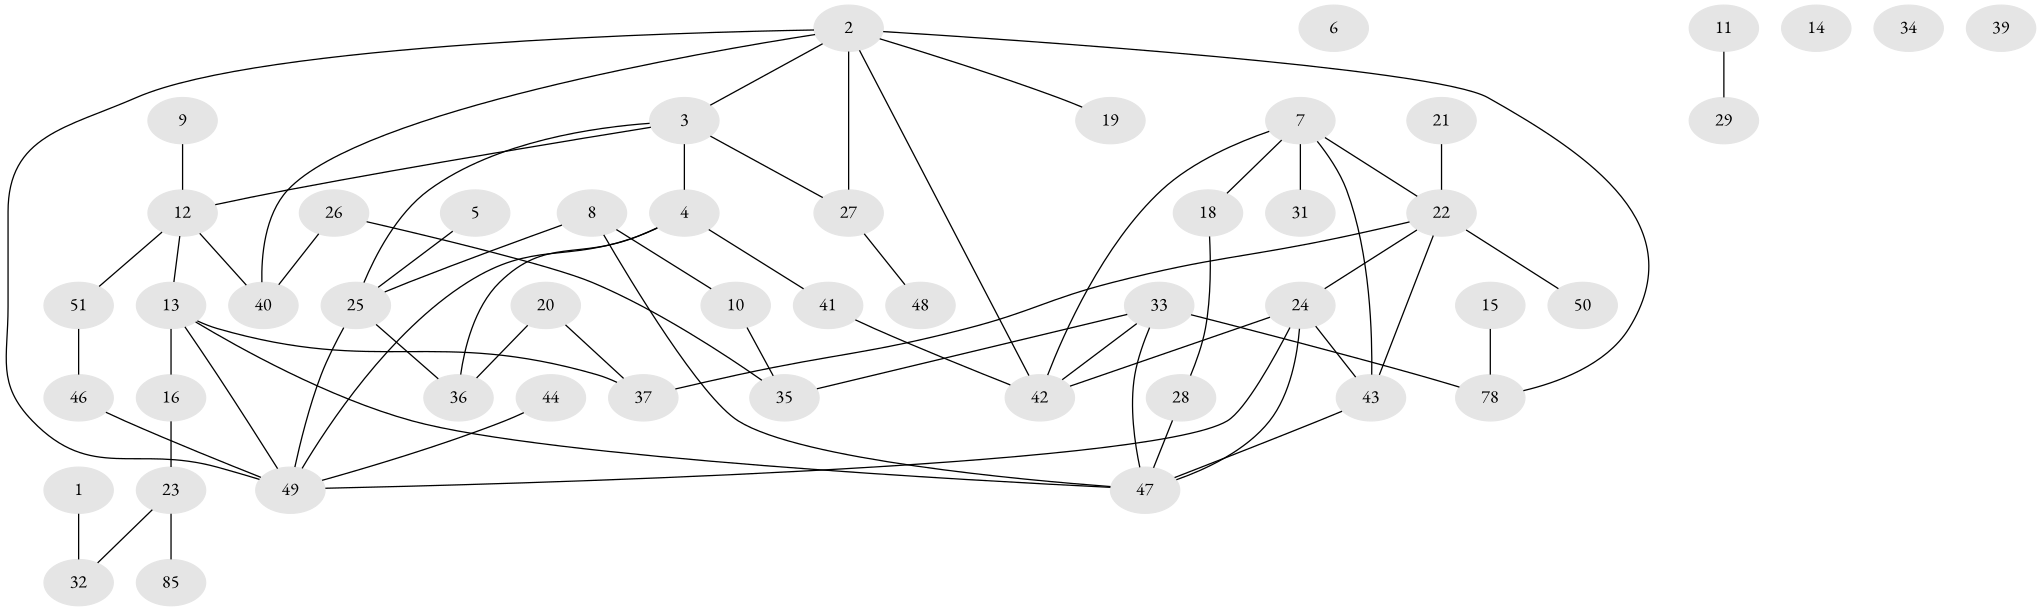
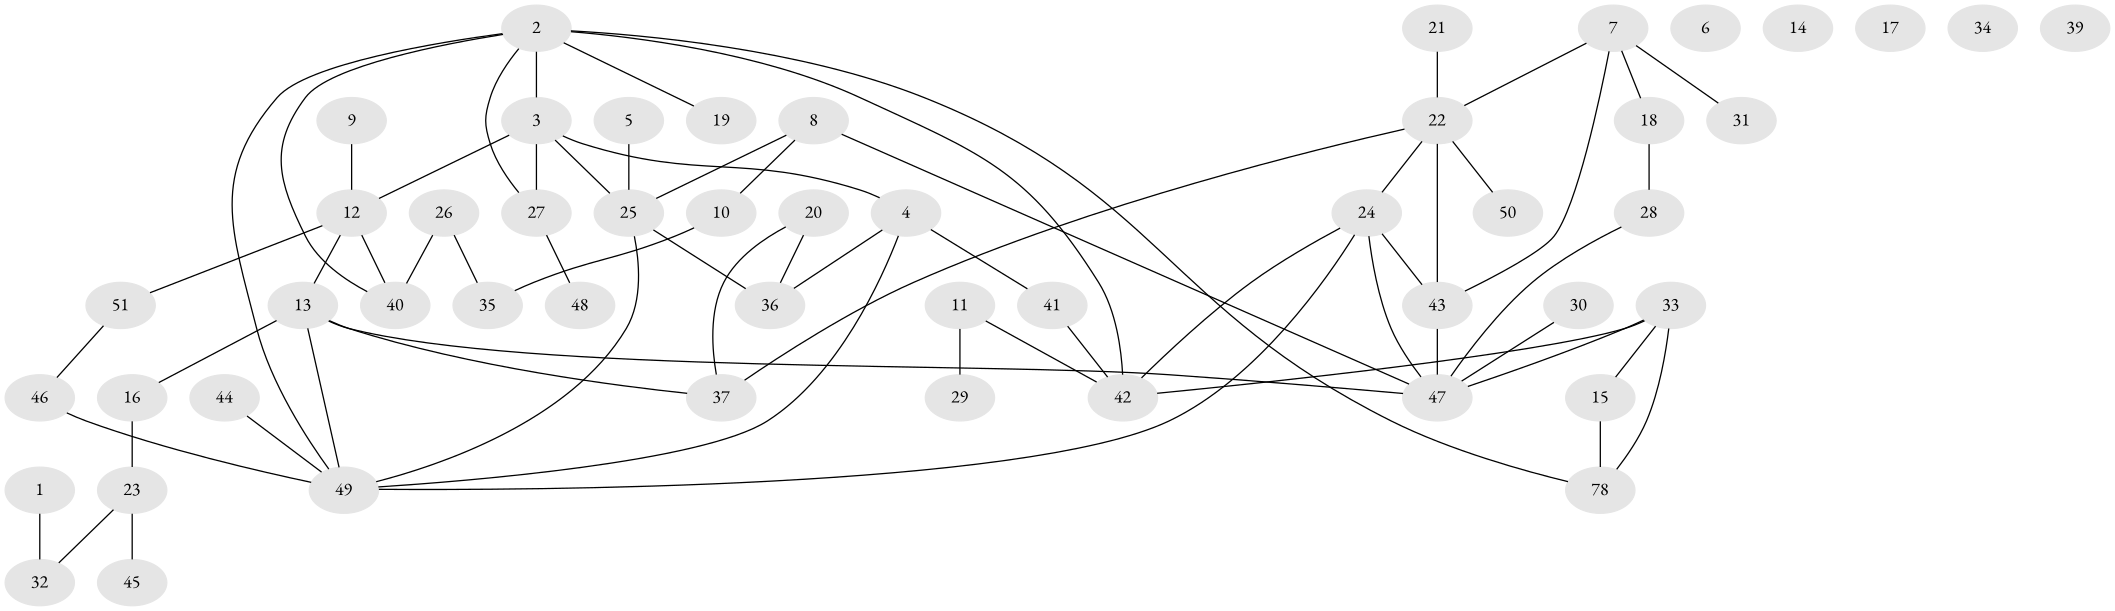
node "17": added
edge "7" -- "42": now "11" -- "42"
node "30": added
edge "33" -- "35": now "33" -- "15"
node "85": label "85" -> "45"
